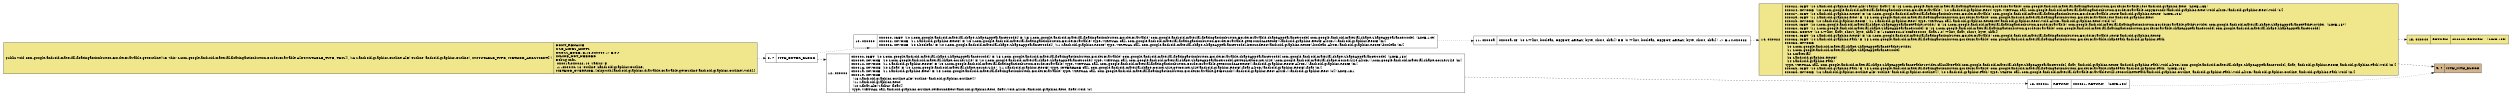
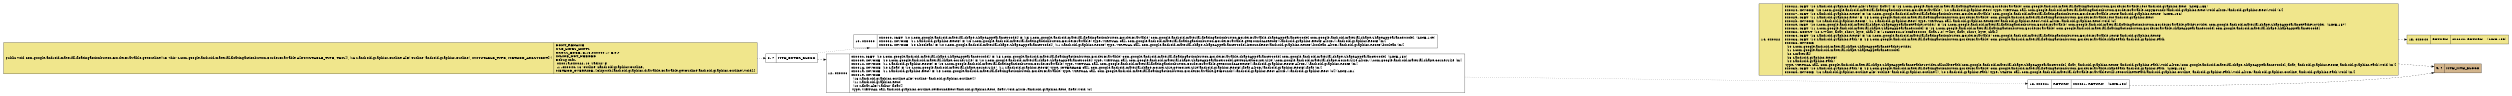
node "11: 0x000a": removed
edge "12: 0x000c" -> "13: 0x0021": style dashed -> dotted
edge "13: 0x0021" -> "9: ?": style dotted -> dashed
